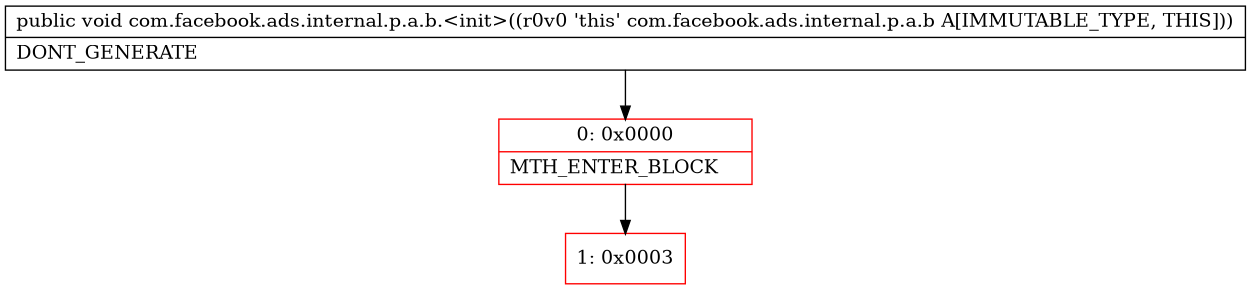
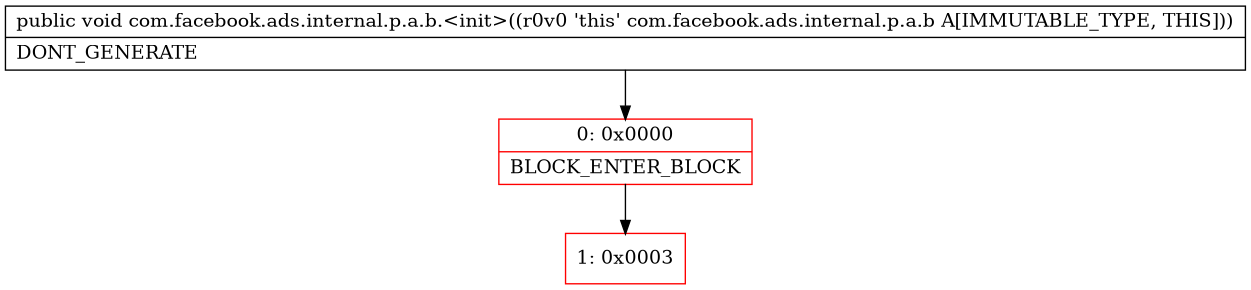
node "0: 0x0000": text "MTH_ENTER_BLOCK" -> "BLOCK_ENTER_BLOCK"
